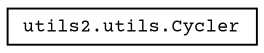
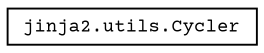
node "utils2.utils.Cycler": label "utils2.utils.Cycler" -> "jinja2.utils.Cycler"
